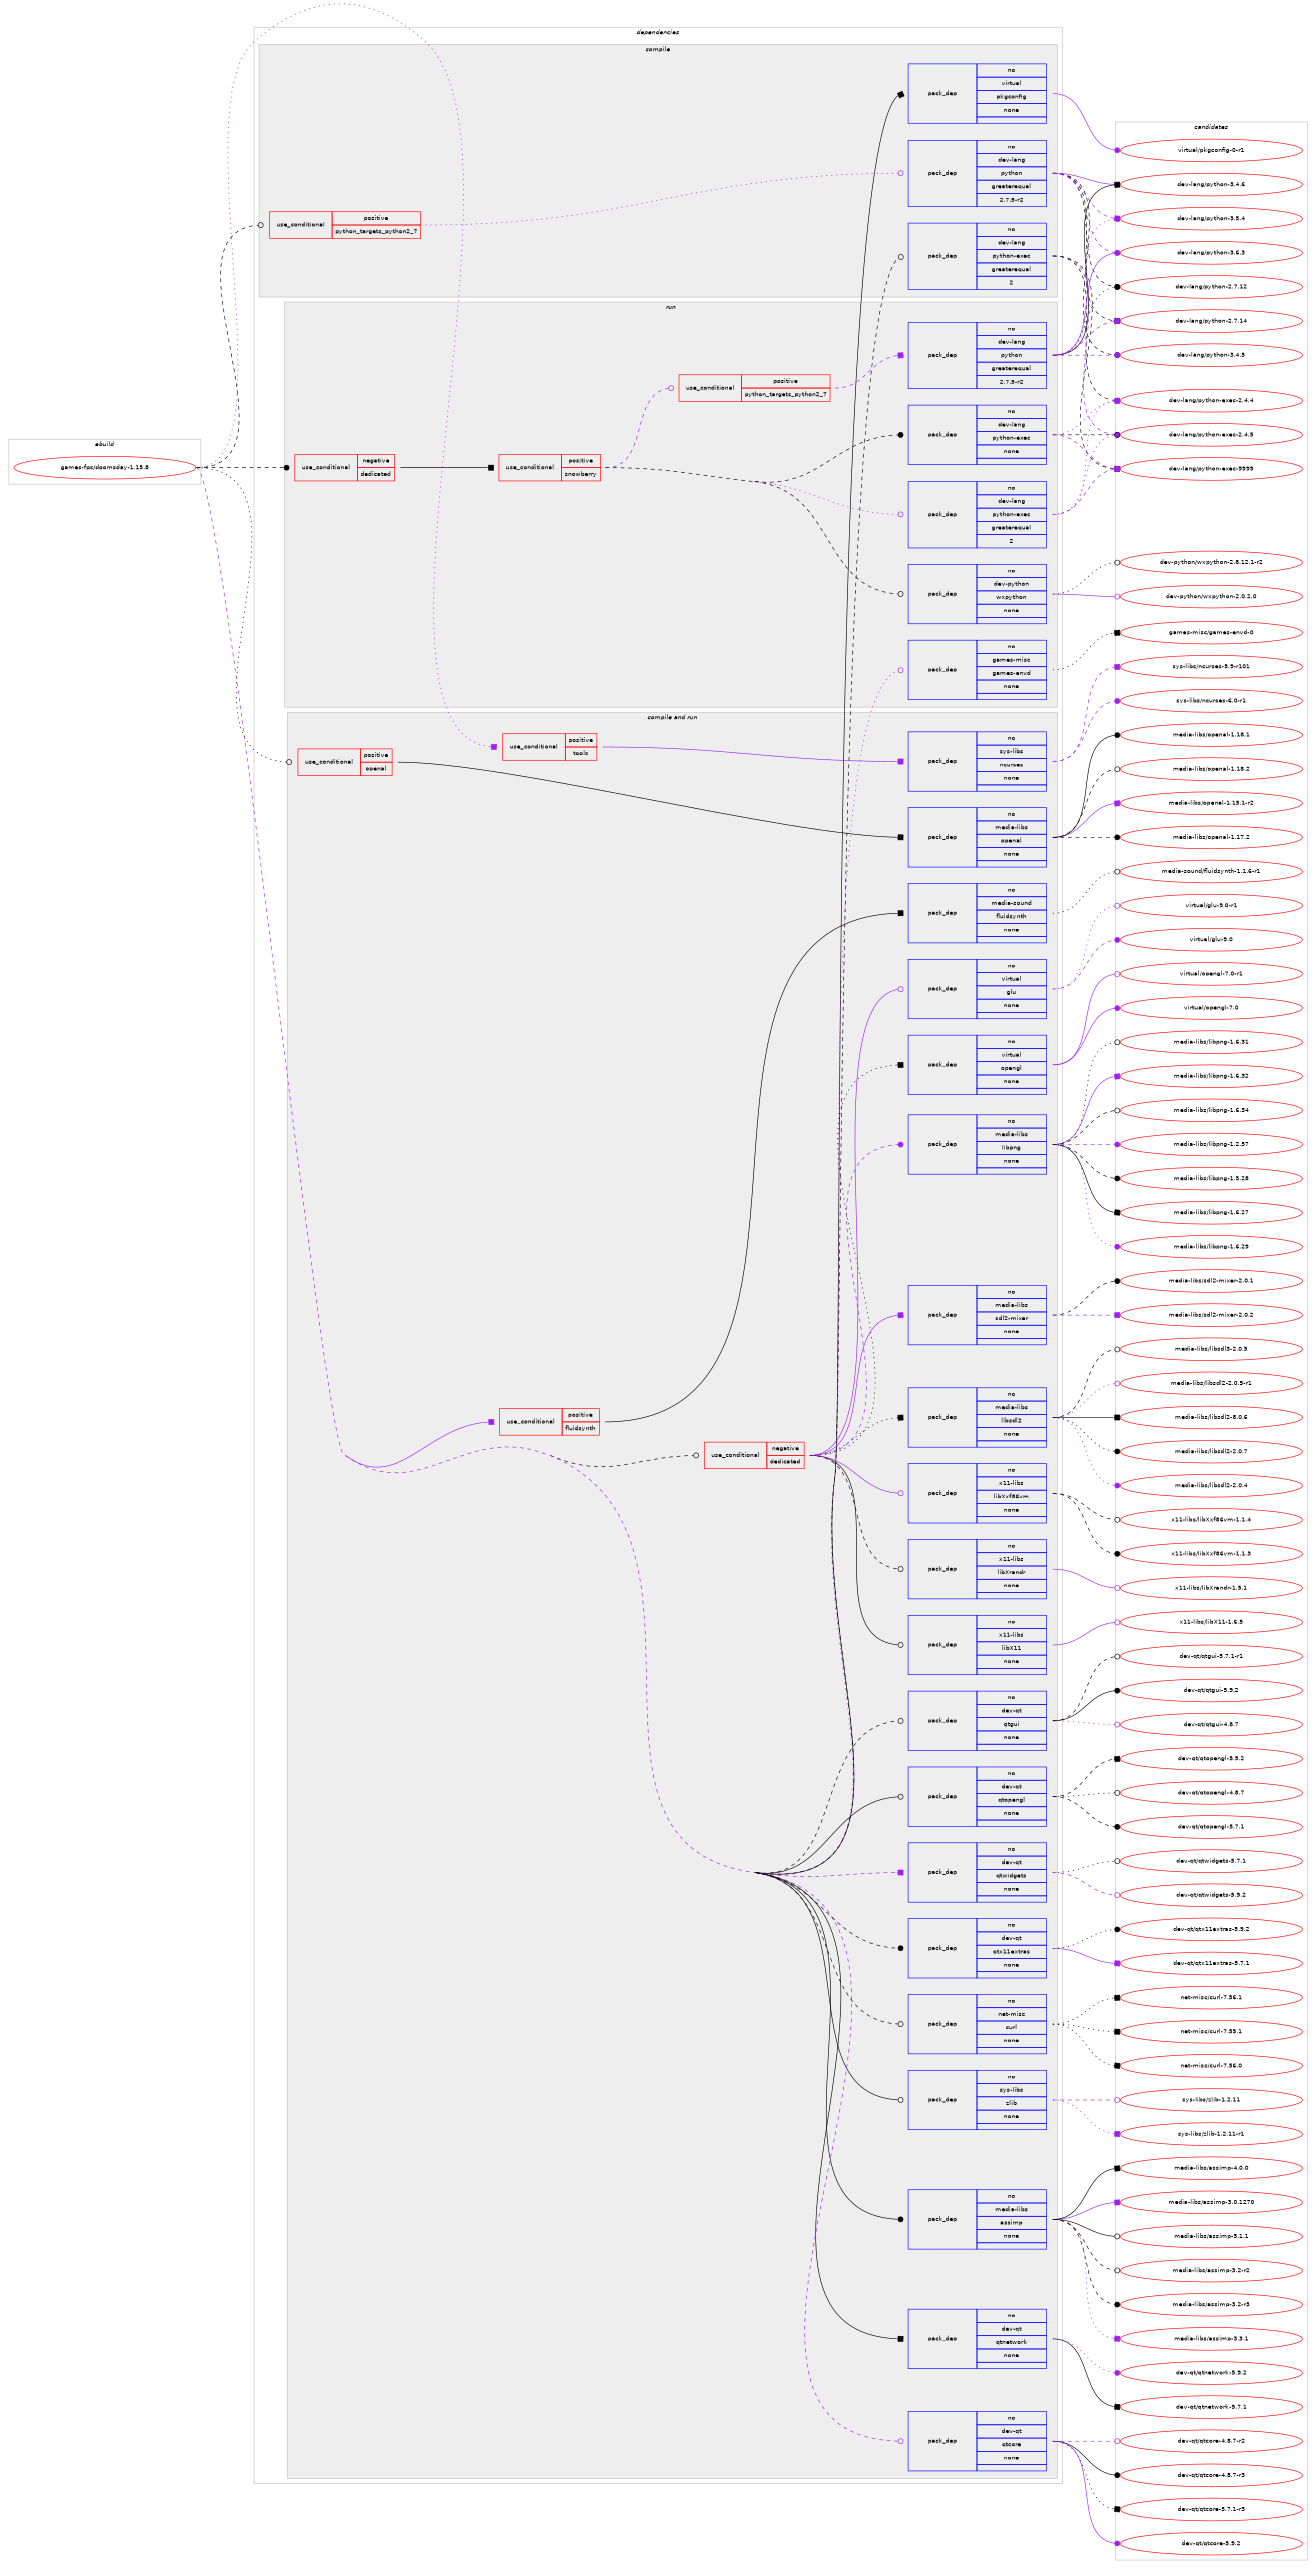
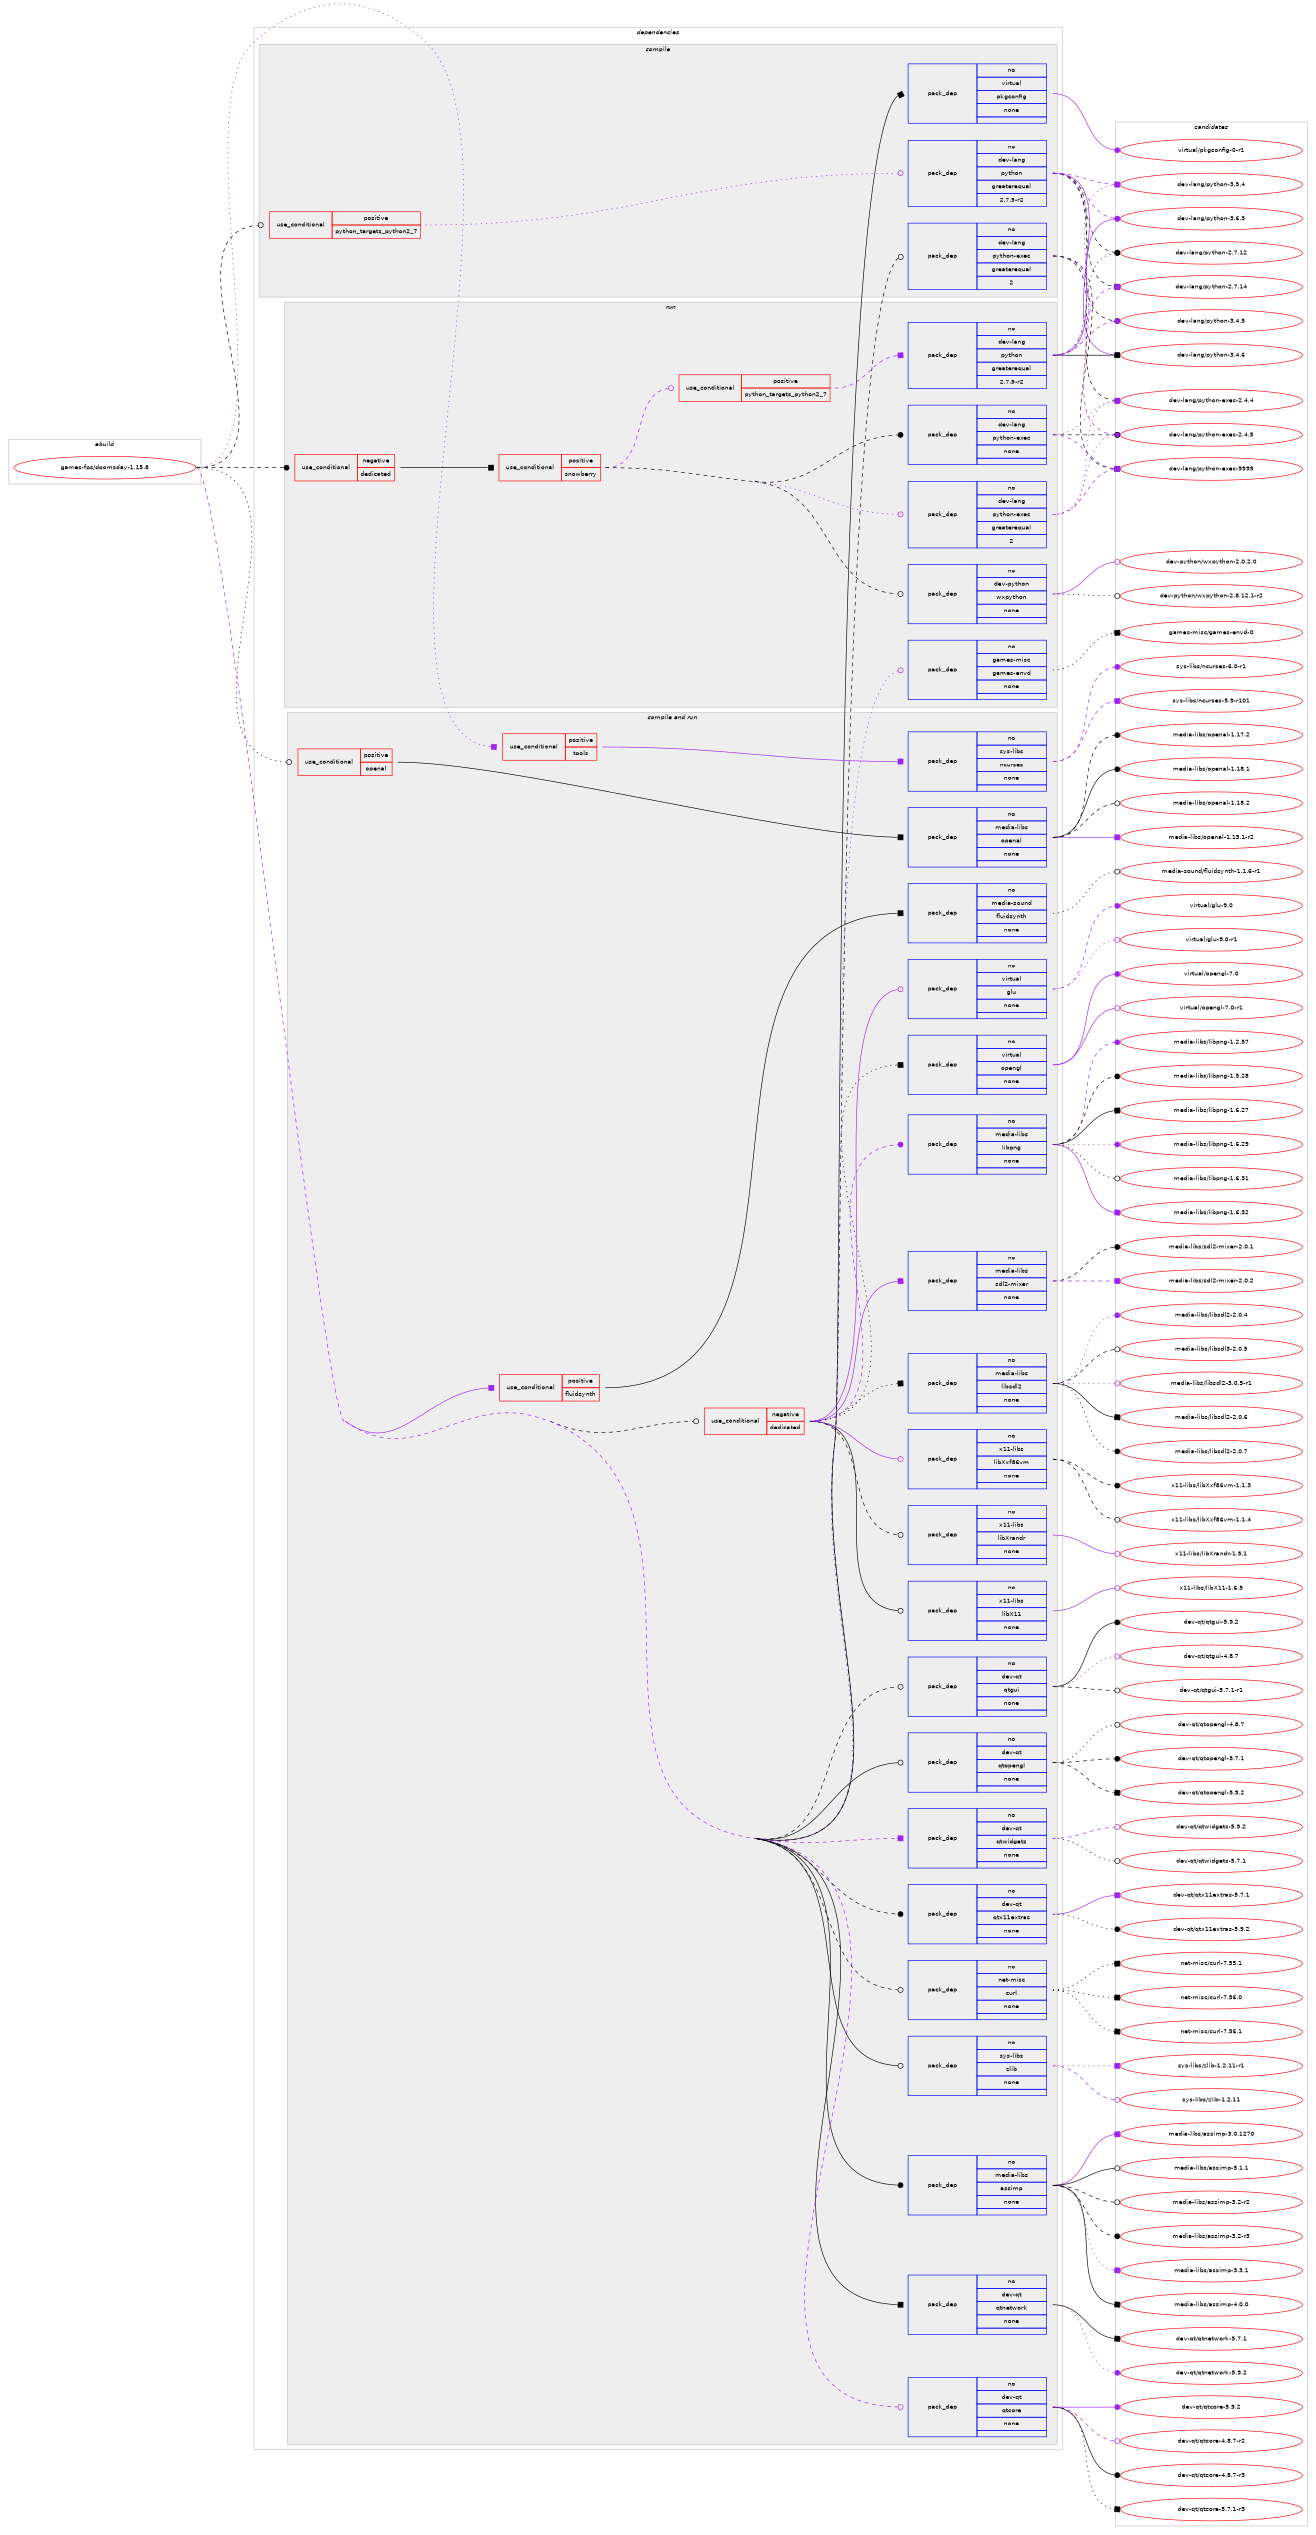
node "media-libs/libpng-1.6.34": removed
node "media-libs/libsdl2-2.0.5-r1": label "media-libs/libsdl2-2.0.5-r1" -> "media-libs/libsdl2-3.0.5-r1"
node "media-libs/libsdl2-8.0.6": label "media-libs/libsdl2-8.0.6" -> "media-libs/libsdl2-2.0.6"
